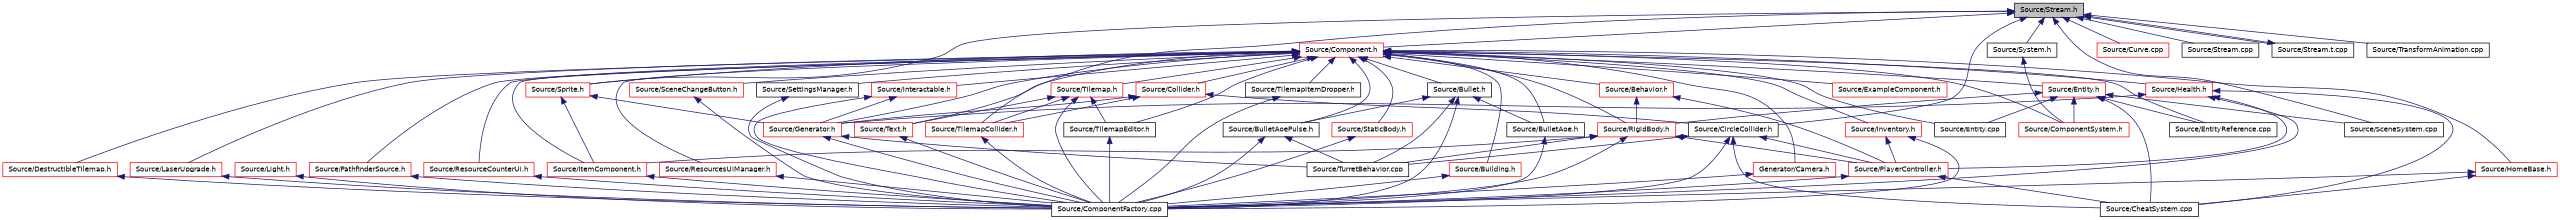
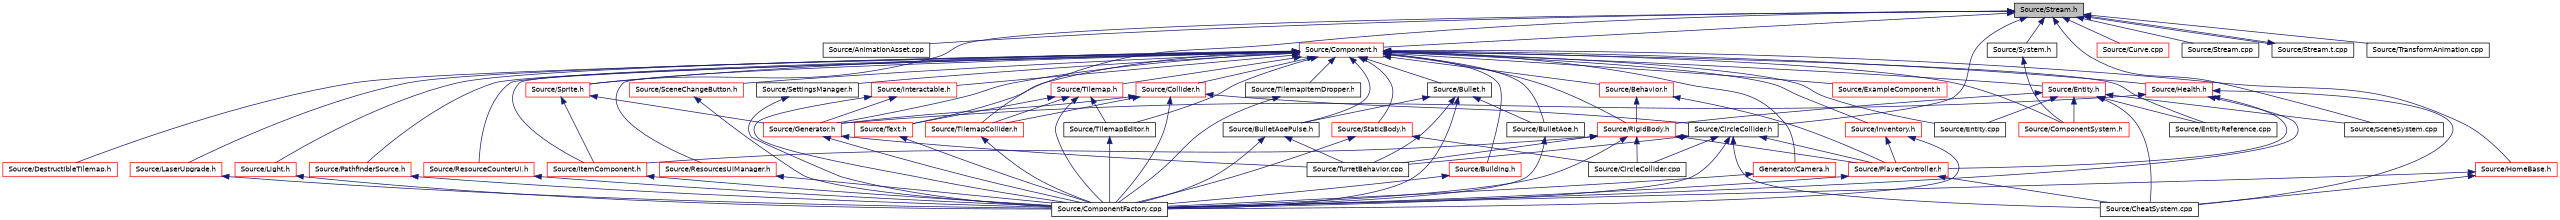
node "Source/AnimationAsset.cpp": added
edge "Source/Light.h" -> "Source/Component.h": added
node "Source/CircleCollider.cpp": added
edge "Source/ComponentFactory.cpp" -> "Source/DestructibleTilemap.h": now "Source/ComponentFactory.cpp" -> "Source/Collider.h"
